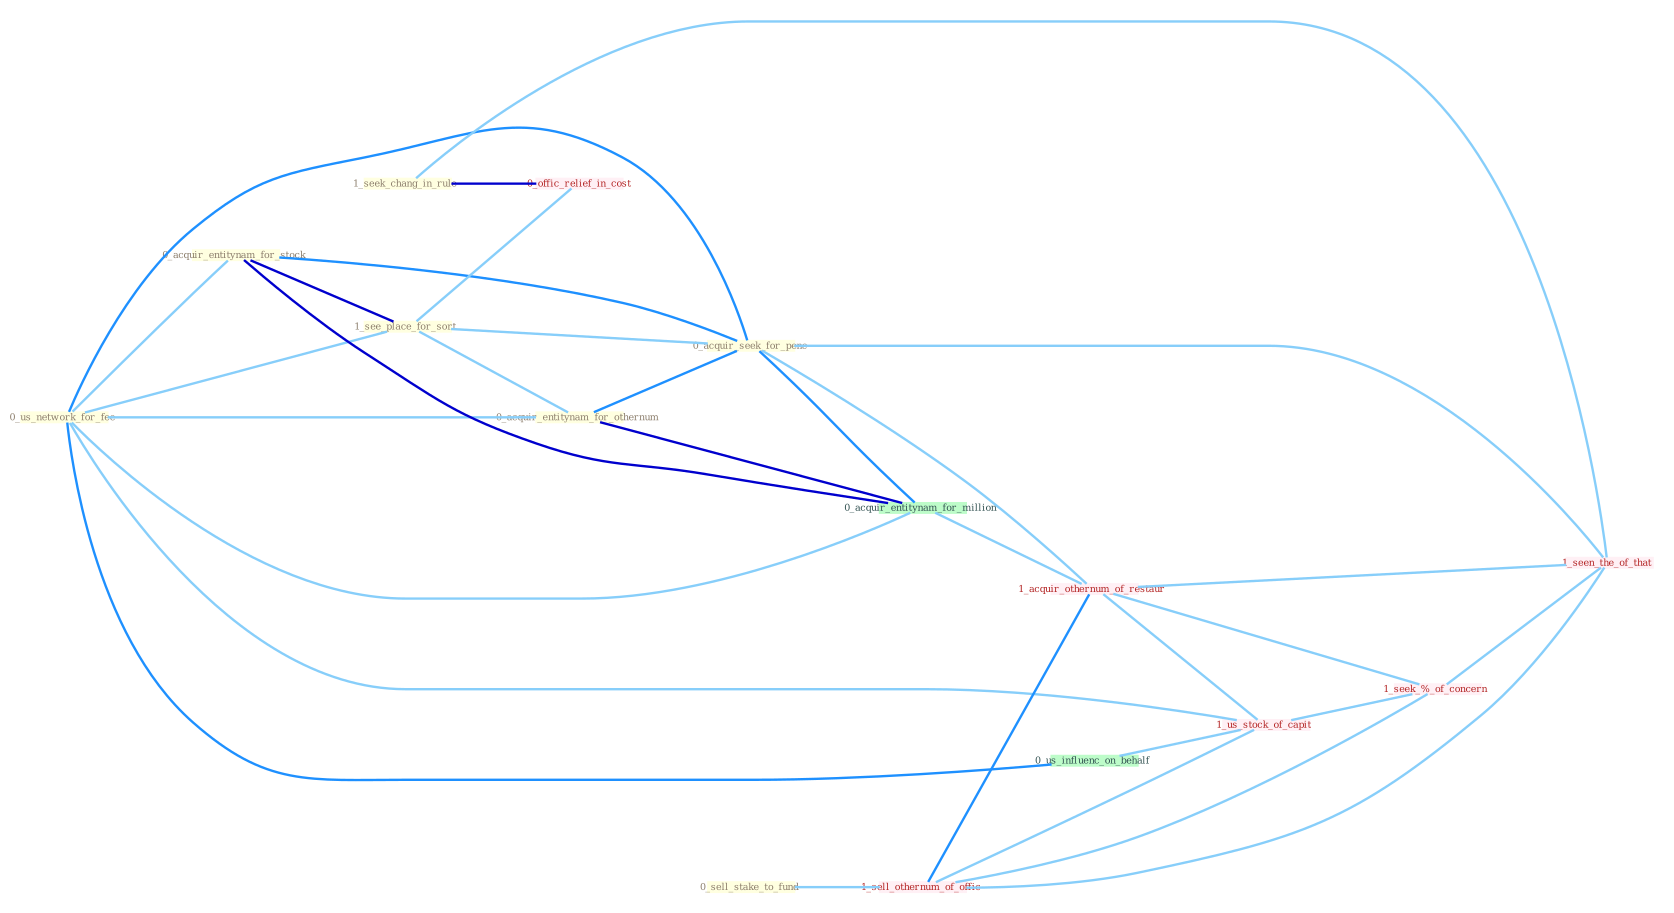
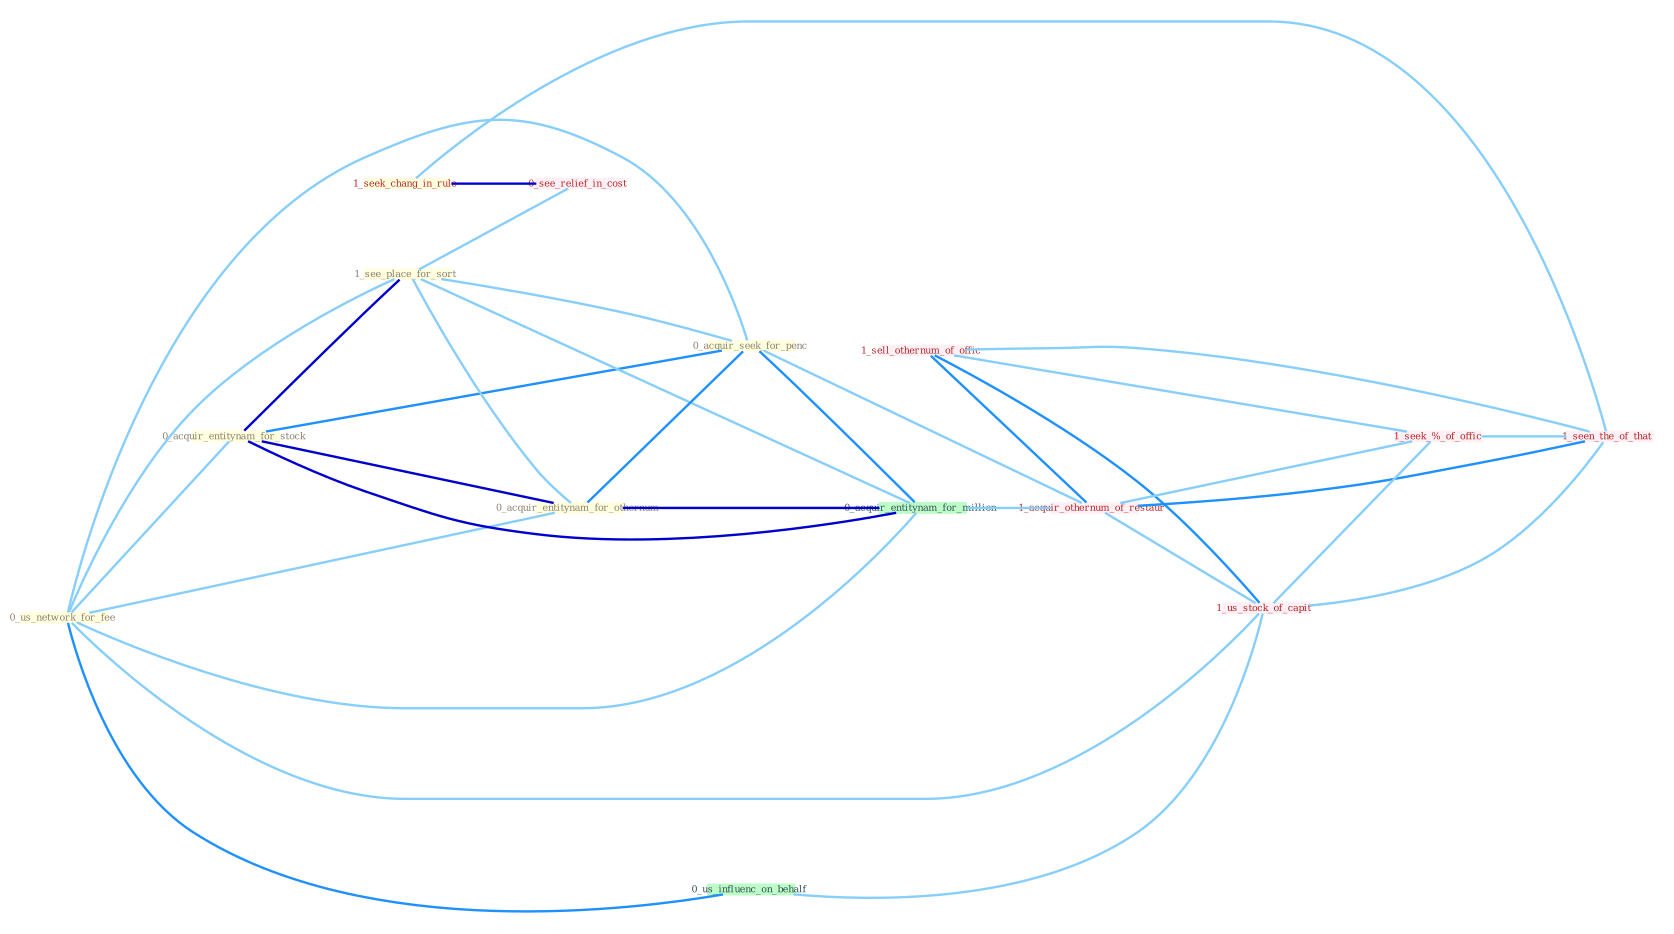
edge "0_acquir_seek_for_penc" -- "0_us_network_for_fee": color #1e90ff -> #87cefa
node "1_seek_chang_in_rule": fontcolor #8b7d6b -> #b22222
node "0_offic_relief_in_cost": label "0_offic_relief_in_cost" -> "0_see_relief_in_cost"
edge "0_acquir_seek_for_penc" -- "1_seen_the_of_that": now "1_us_stock_of_capit" -- "1_seen_the_of_that"
edge "1_see_place_for_sort" -- "0_acquir_entitynam_for_million": added
edge "0_acquir_entitynam_for_stock" -- "0_acquir_entitynam_for_othernum": added
edge "1_seen_the_of_that" -- "1_acquir_othernum_of_restaur": color #87cefa -> #1e90ff
node "1_seek_%_of_concern": label "1_seek_%_of_concern" -> "1_seek_%_of_offic"
edge "1_us_stock_of_capit" -- "1_sell_othernum_of_offic": color #87cefa -> #1e90ff
node "0_sell_stake_to_fund": removed
